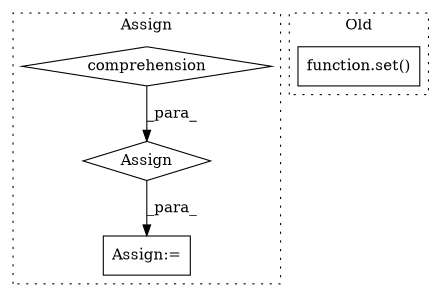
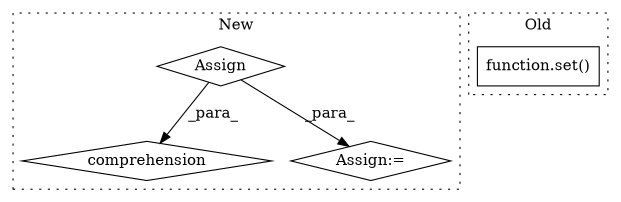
cluster "Assign": label "Assign" -> "New"
edge "comprehension" -> "Assign": reversed
node "Assign:=": shape box -> diamond
